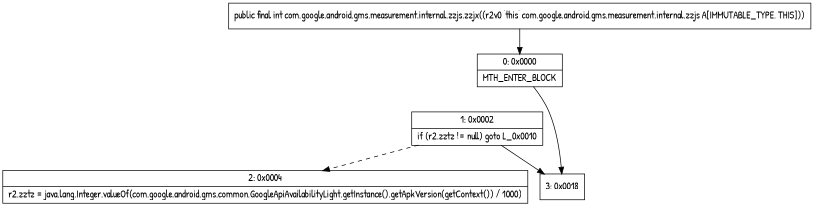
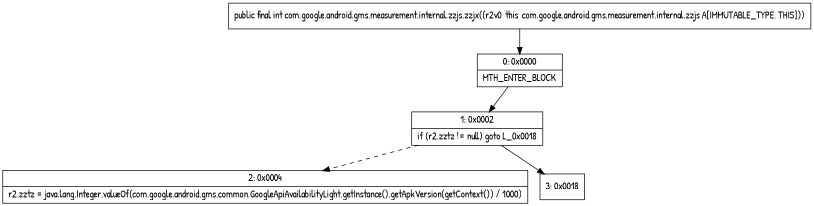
edge "0: 0x0000" -> "3: 0x0018": now "0: 0x0000" -> "1: 0x0002"
node "1: 0x0002": text "if (r2.zztz != null) goto L_0x0010" -> "if (r2.zztz != null) goto L_0x0018"
